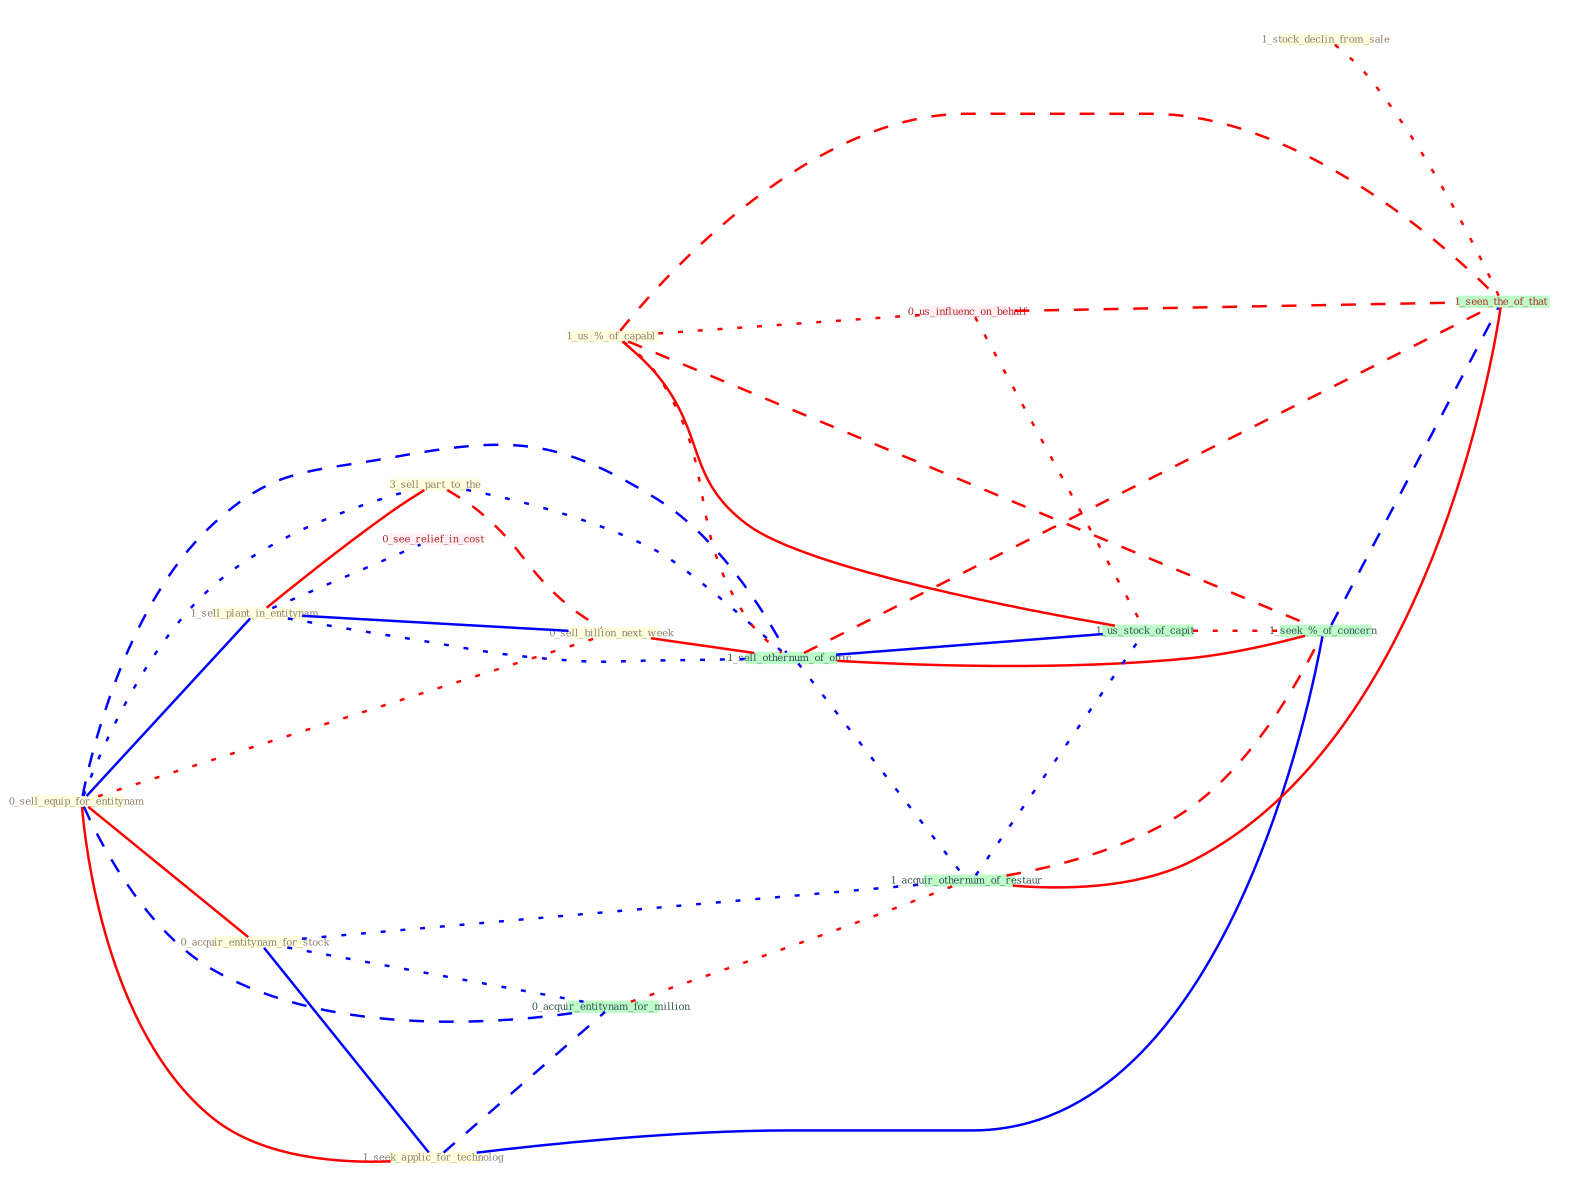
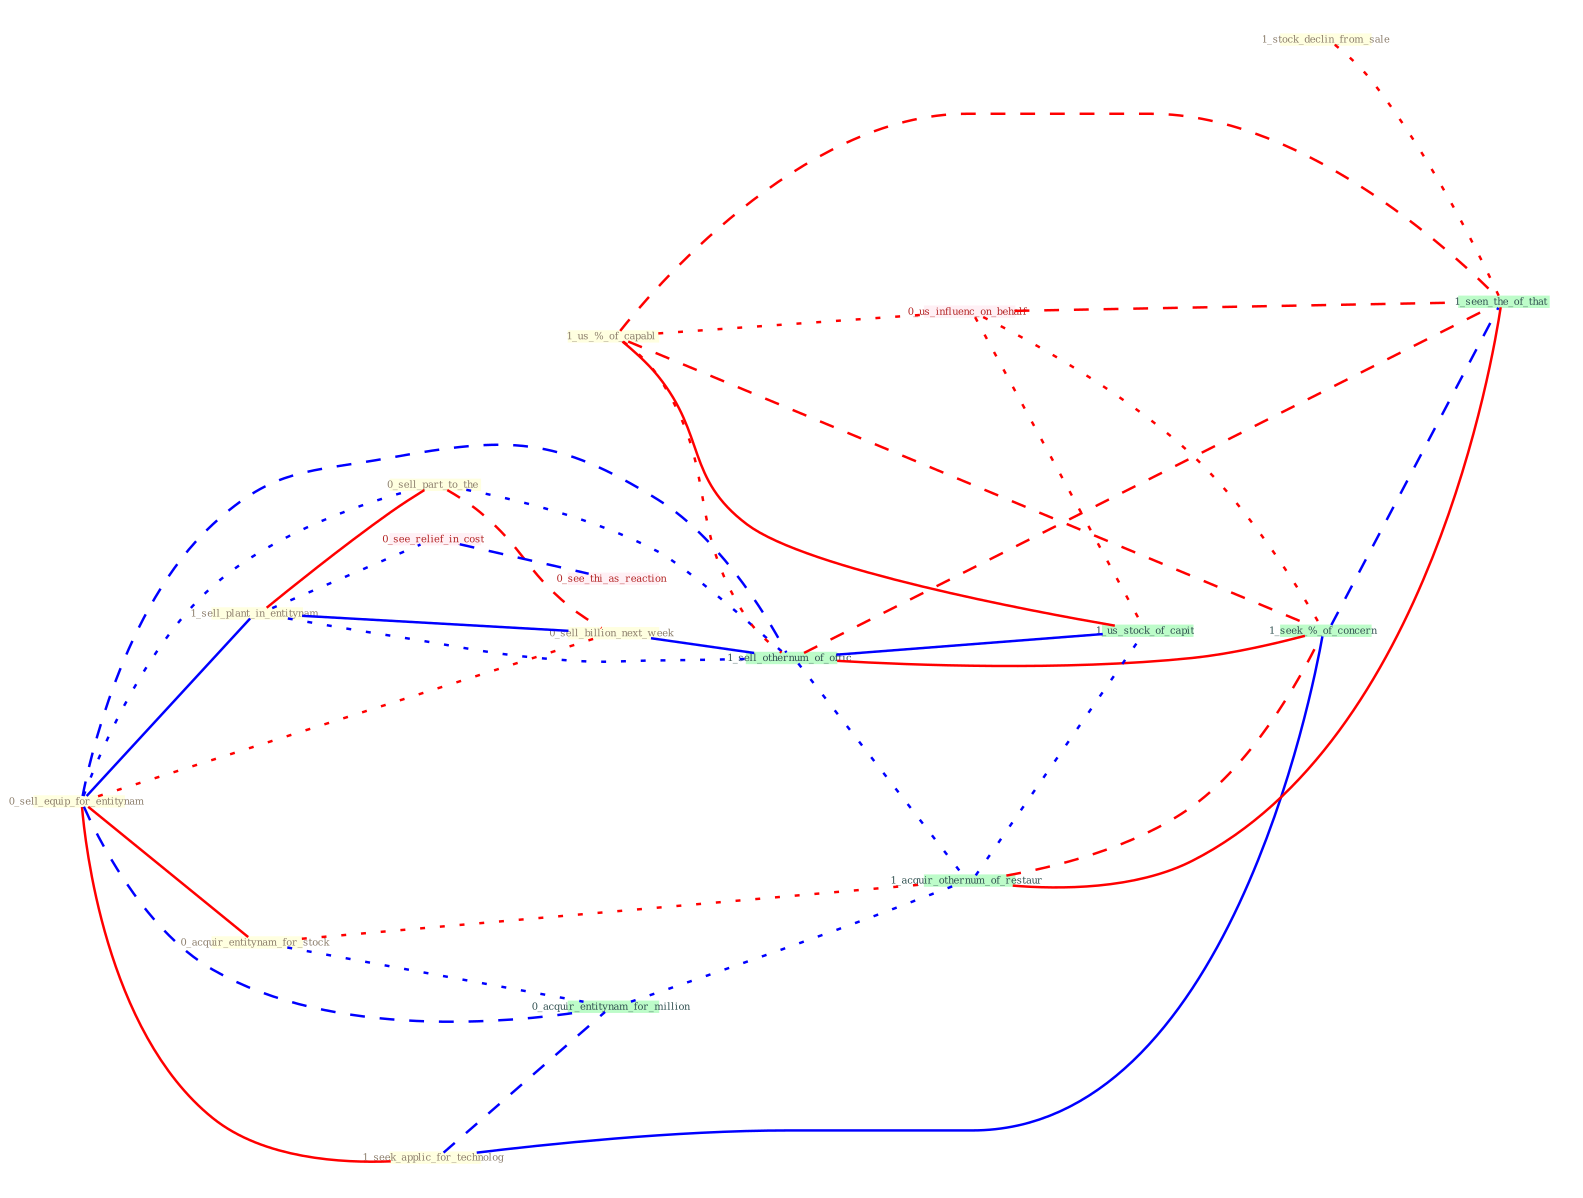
node "1_seen_the_of_that": fontcolor #b22222 -> #2f4f4f
node "3_sell_part_to_the": label "3_sell_part_to_the" -> "0_sell_part_to_the"
node "0_see_thi_as_reaction": added
edge "1_us_stock_of_capit" -- "1_seek_%_of_concern": now "0_us_influenc_on_behalf" -- "1_seek_%_of_concern"
edge "0_sell_billion_next_week" -- "1_sell_othernum_of_offic": color red -> blue
edge "1_acquir_othernum_of_restaur" -- "0_acquir_entitynam_for_stock": color blue -> red
edge "1_acquir_othernum_of_restaur" -- "0_acquir_entitynam_for_million": color red -> blue
edge "0_acquir_entitynam_for_stock" -- "1_seek_applic_for_technolog": removed
